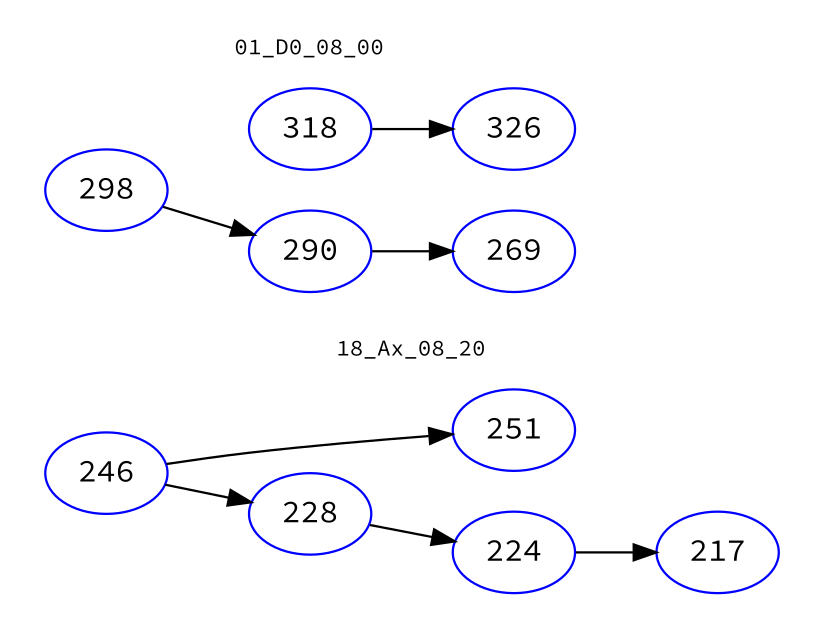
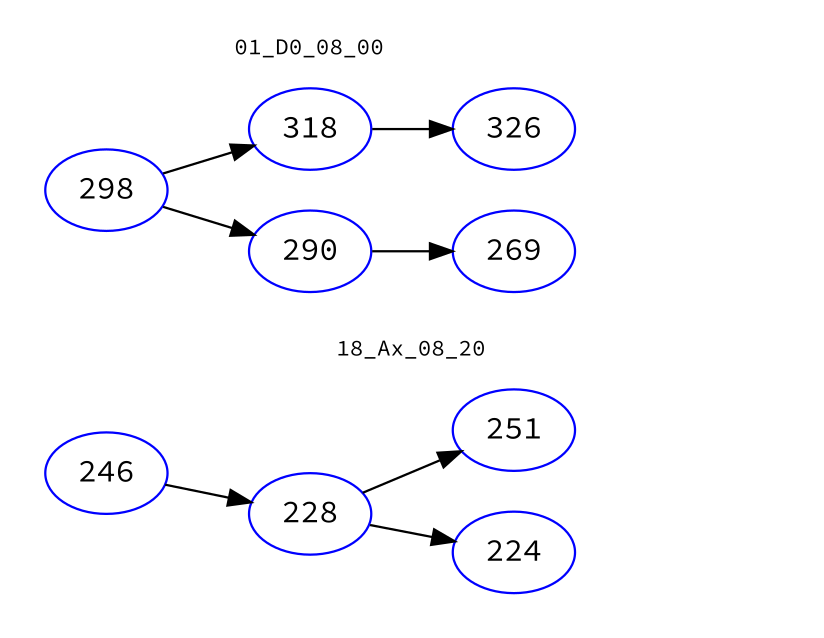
edge "298" -> "318": added
edge "246" -> "251": now "228" -> "251"
node "217": removed
